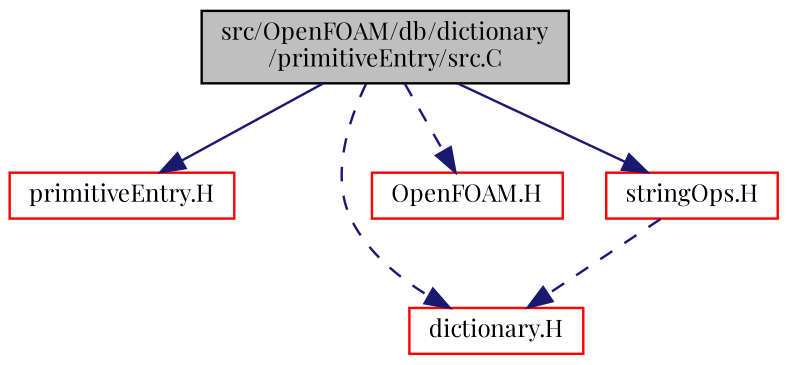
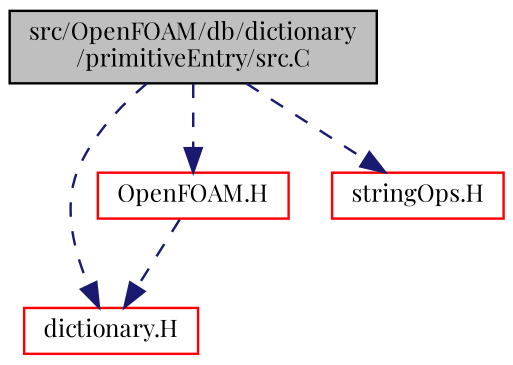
edge "src/OpenFOAM/db/dictionary /primitiveEntry/src.C" -> "stringOps.H": style solid -> dashed
node "primitiveEntry.H": removed
edge "stringOps.H" -> "dictionary.H": now "OpenFOAM.H" -> "dictionary.H"
